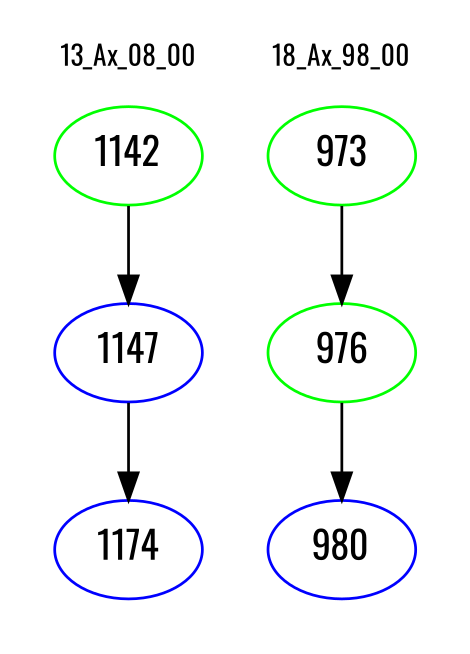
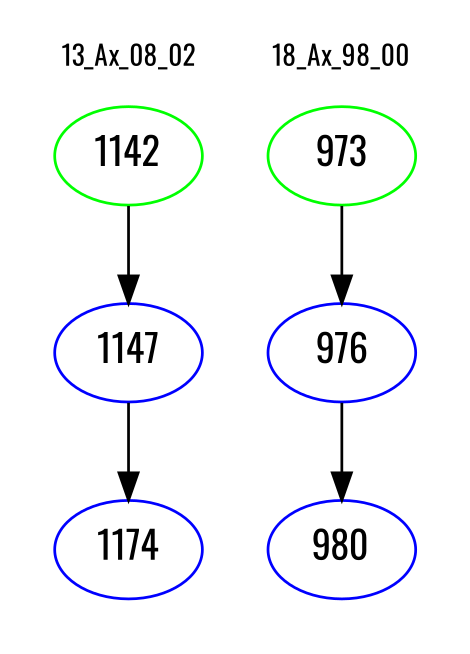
cluster "13_Ax_08_00": label "13_Ax_08_00" -> "13_Ax_08_02"
node "976": color green -> blue
